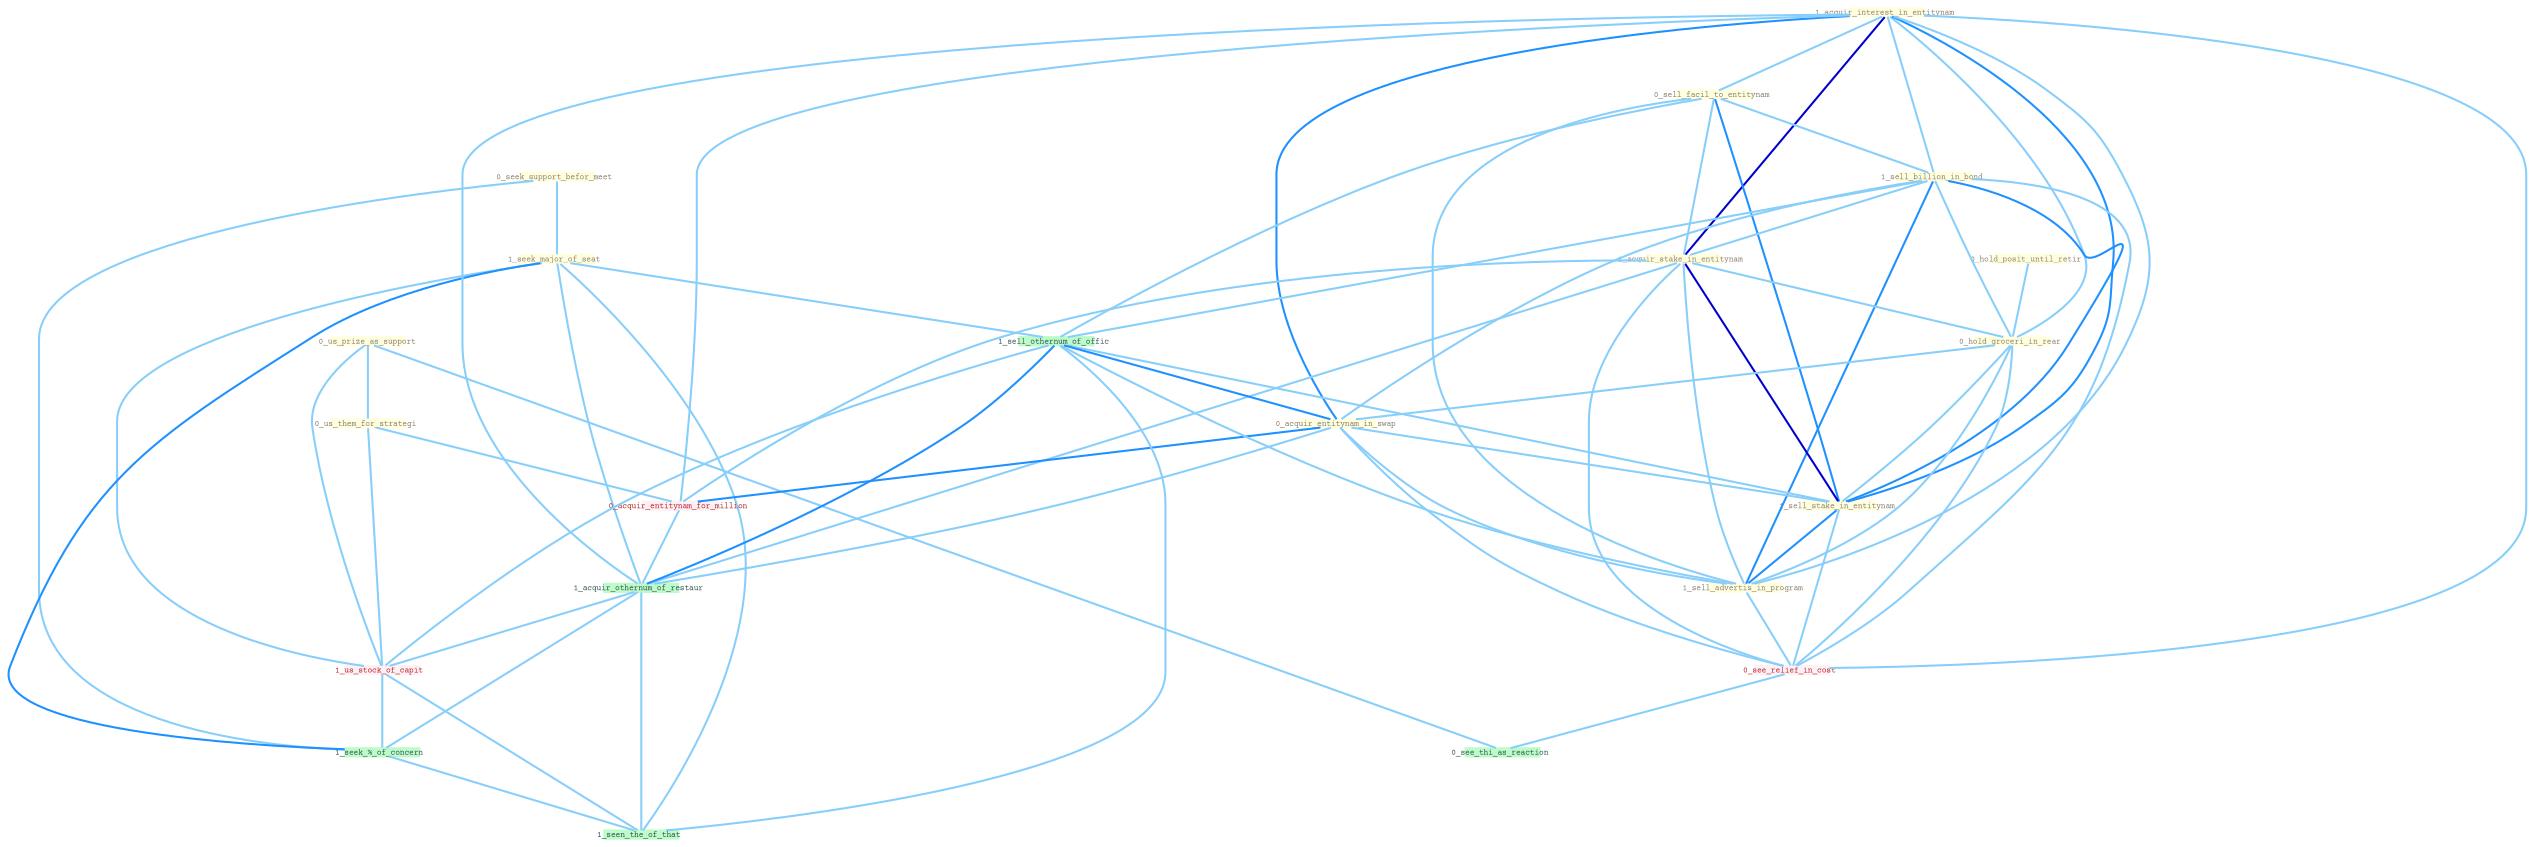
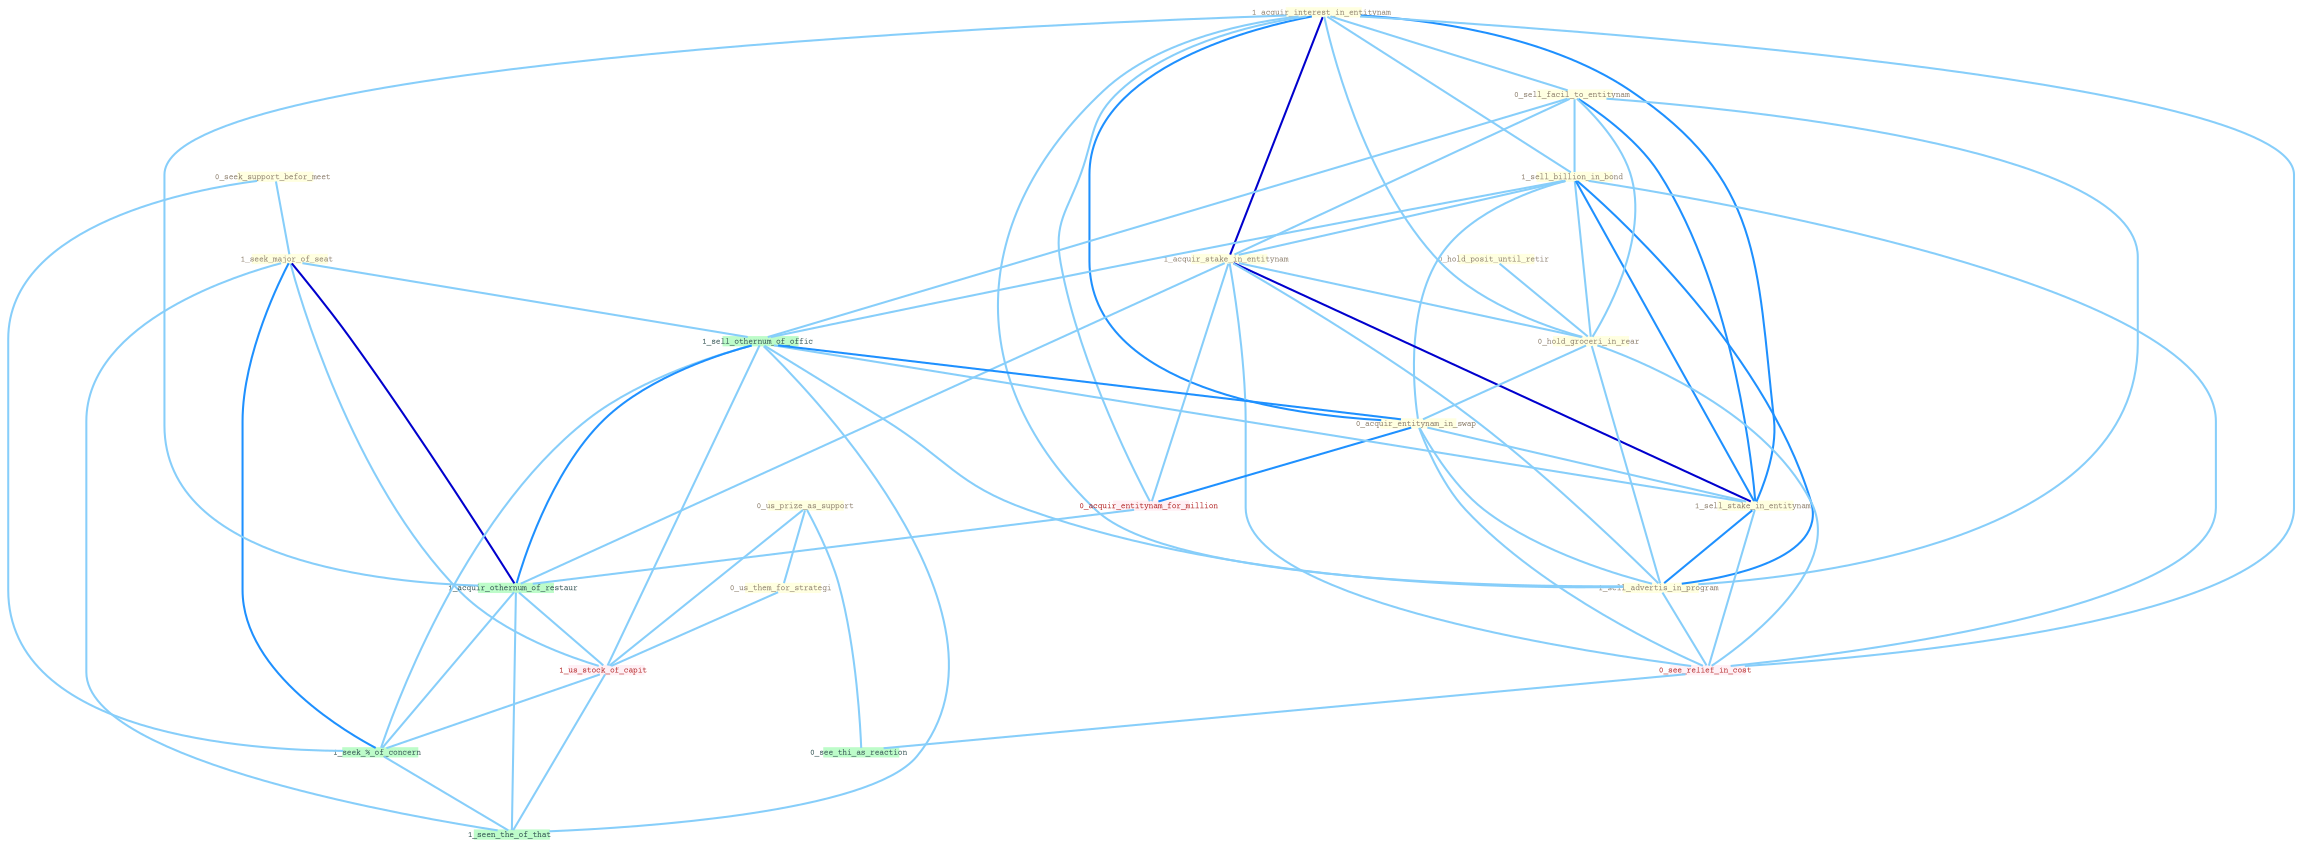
edge "0_hold_groceri_in_rear" -- "1_sell_stake_in_entitynam": now "0_hold_groceri_in_rear" -- "0_sell_facil_to_entitynam"
edge "1_seek_major_of_seat" -- "1_acquir_othernum_of_restaur": color #87cefa -> #0000cd
edge "0_us_them_for_strategi" -- "0_acquir_entitynam_for_million": removed
edge "1_sell_othernum_of_offic" -- "1_seek_%_of_concern": added
edge "0_acquir_entitynam_in_swap" -- "1_acquir_othernum_of_restaur": removed
